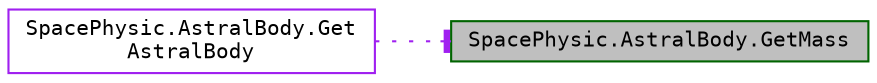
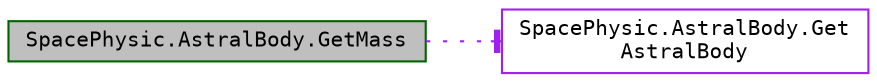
edge "SpacePhysic.AstralBody.Get AstralBody" -> "SpacePhysic.AstralBody.GetMass": reversed
